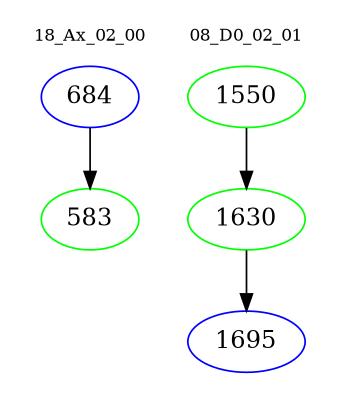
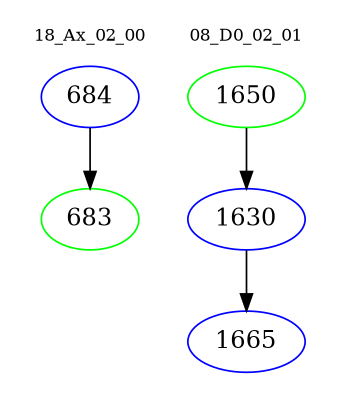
node "1550": label "1550" -> "1650"
node "583": label "583" -> "683"
node "1630": color green -> blue
node "1695": label "1695" -> "1665"
